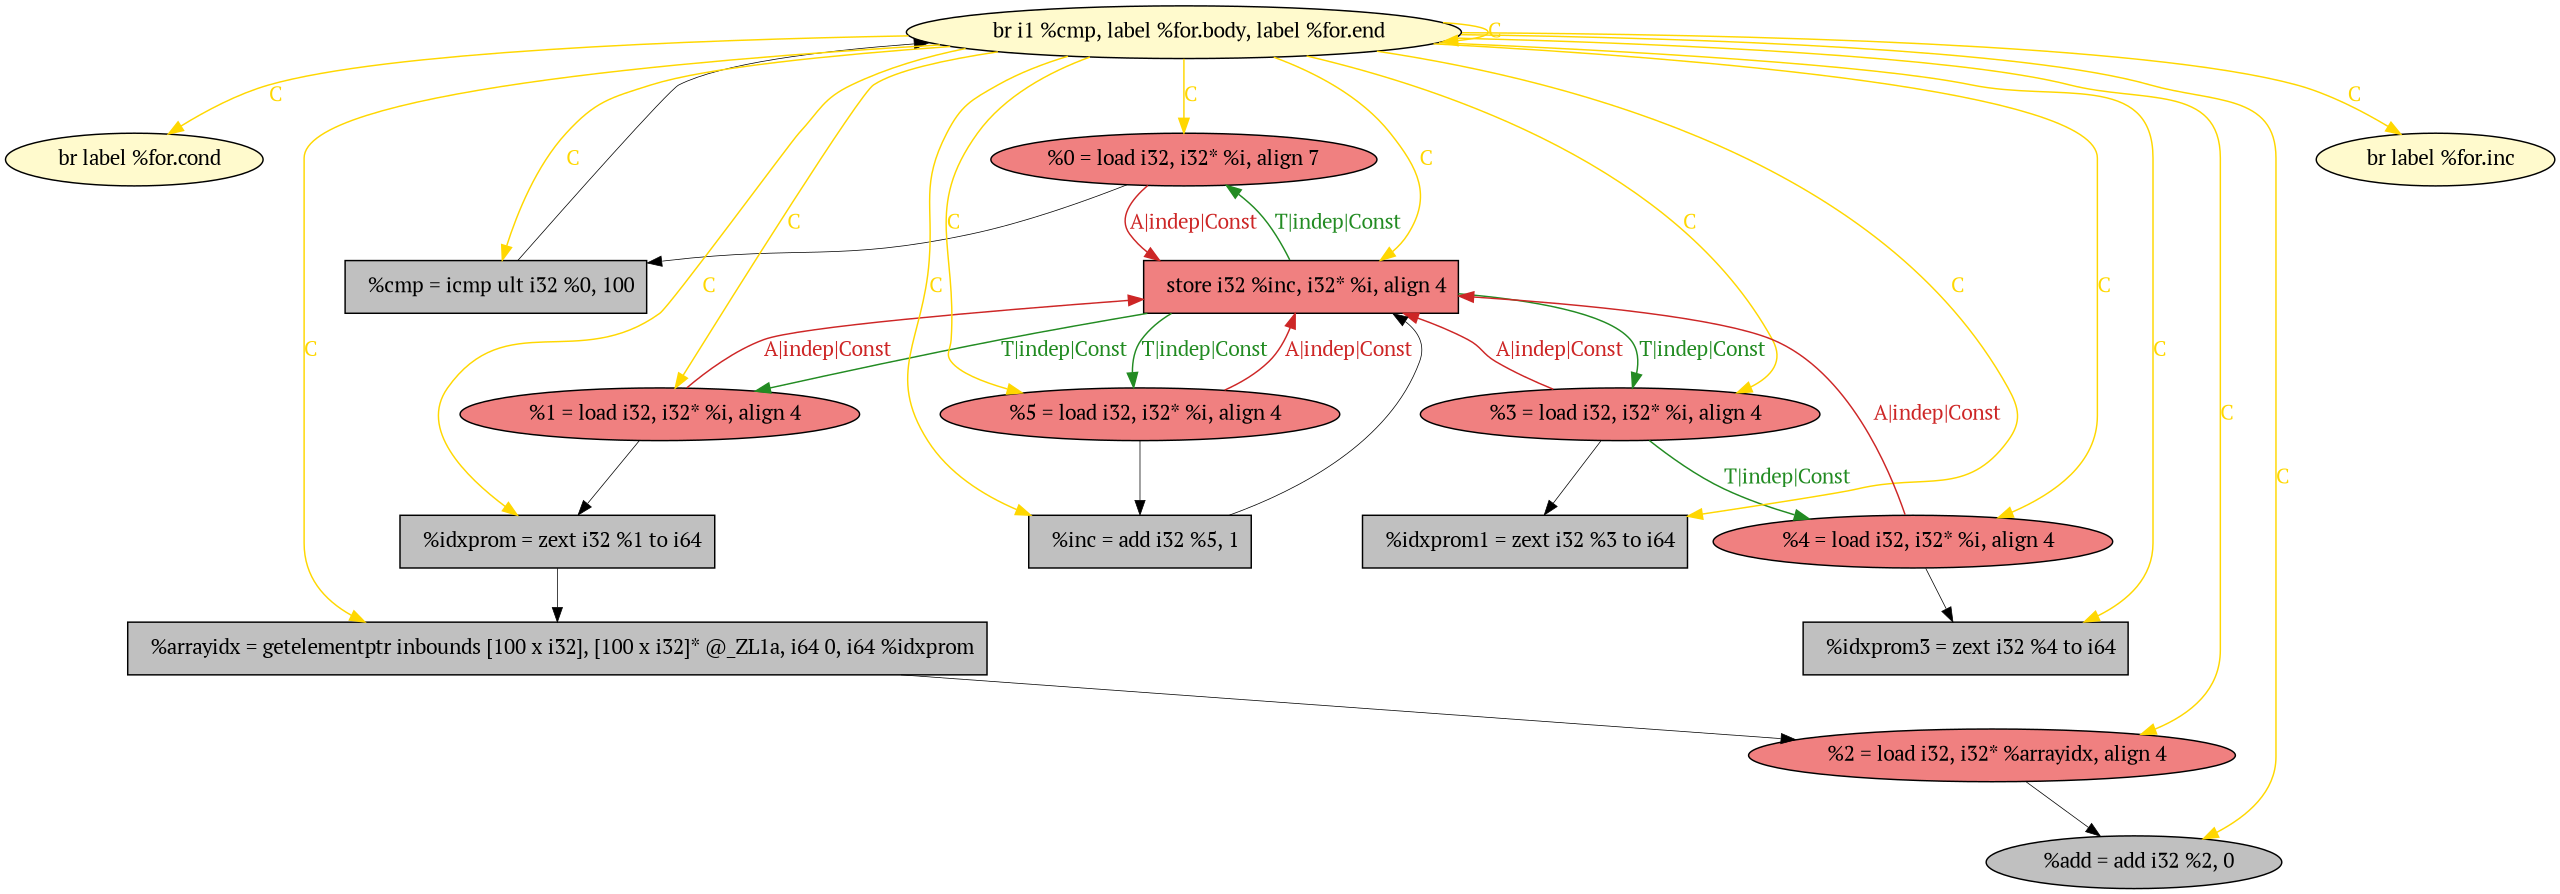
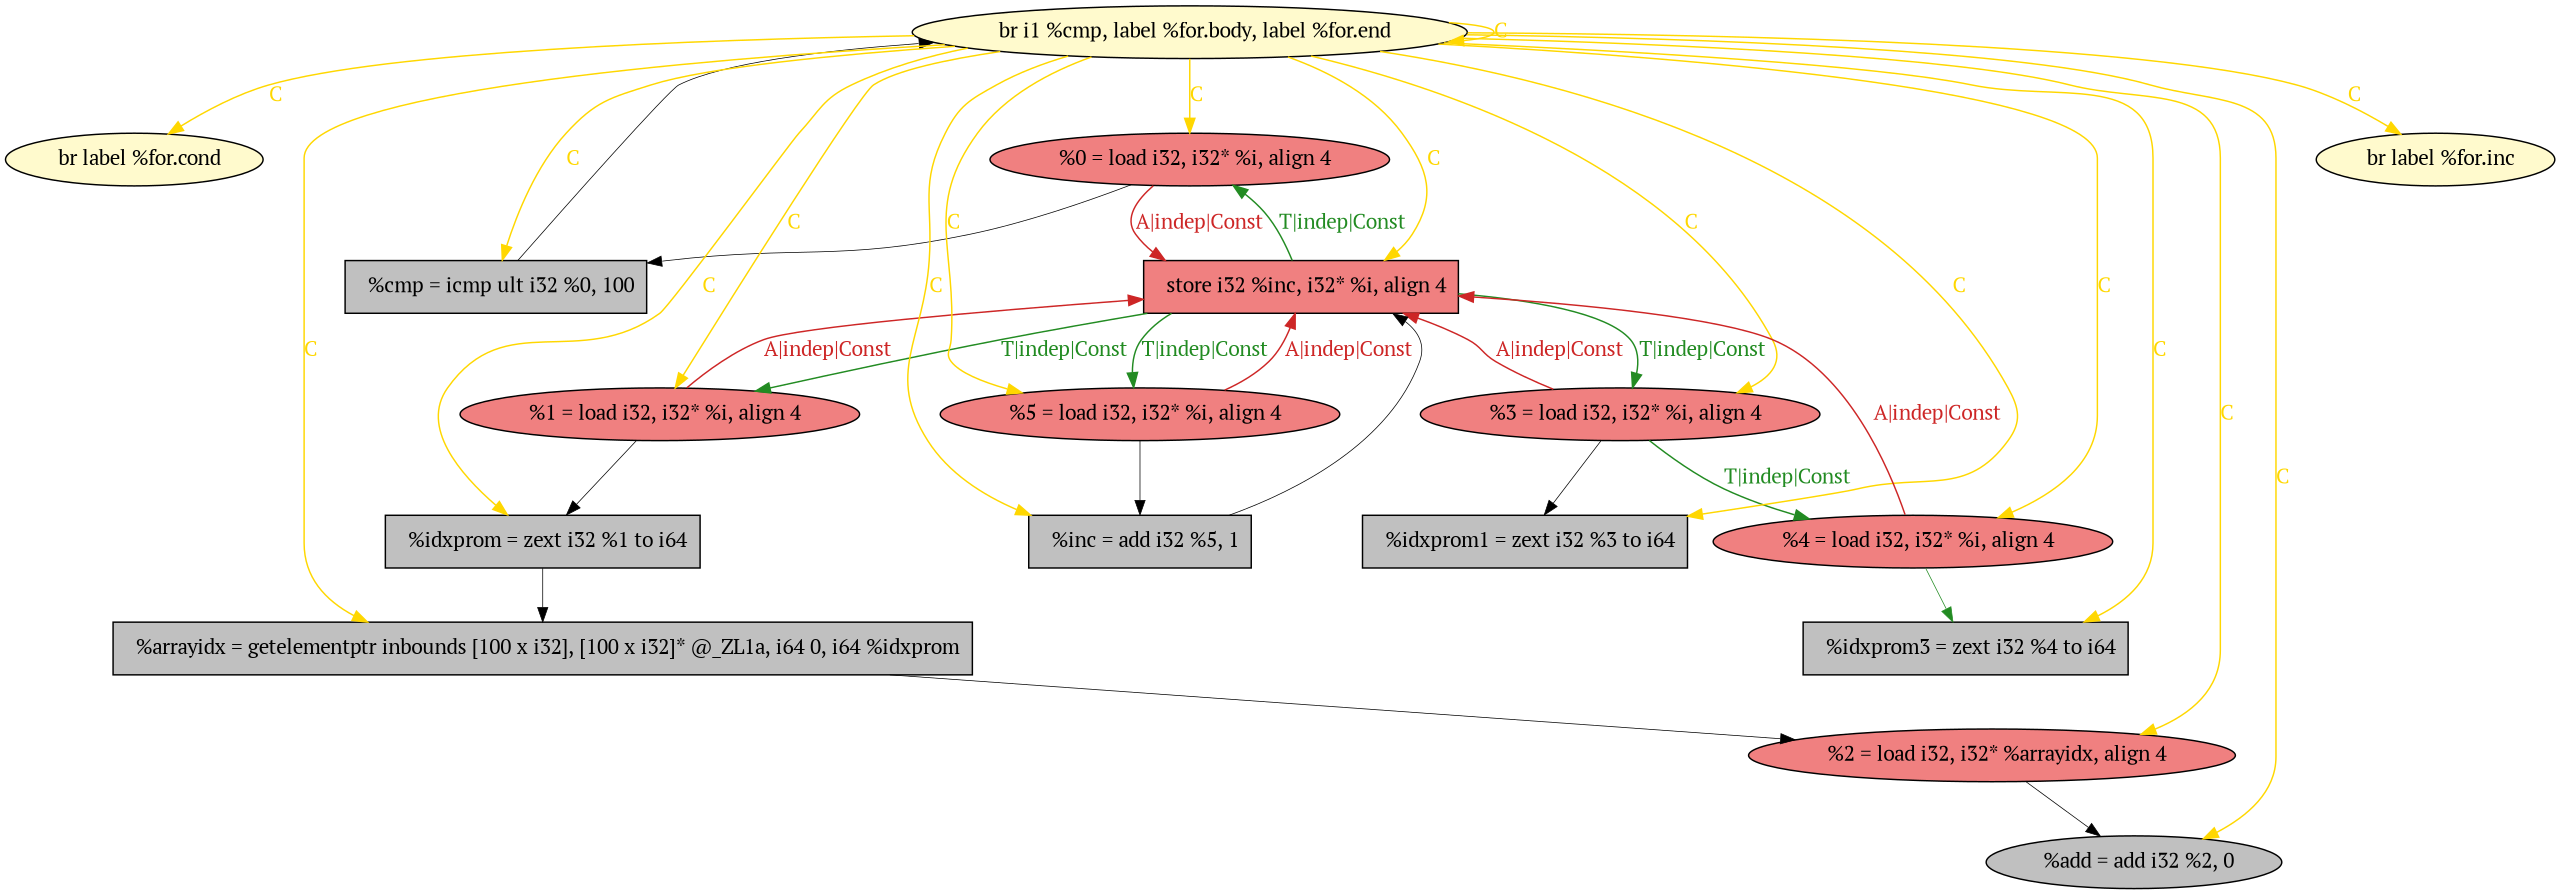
node "%0 = load i32, i32* %i, align 7": label "%0 = load i32, i32* %i, align 7" -> "%0 = load i32, i32* %i, align 4"
edge "%4 = load i32, i32* %i, align 4" -> "%idxprom3 = zext i32 %4 to i64": color black -> forestgreen
